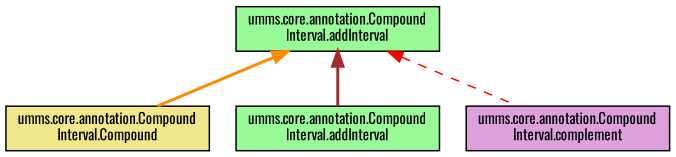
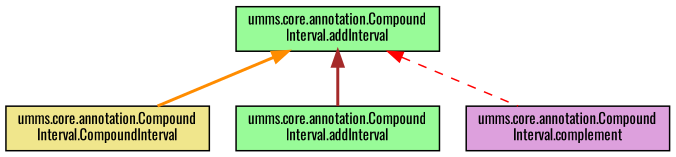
node "umms.core.annotation.Compound Interval.Compound": label "umms.core.annotation.Compound Interval.Compound" -> "umms.core.annotation.Compound Interval.CompoundInterval"
